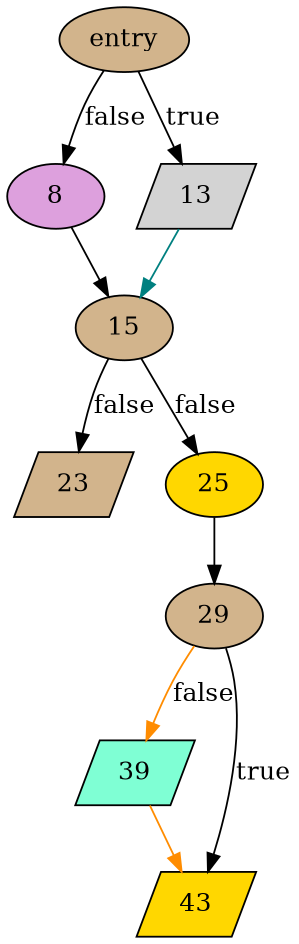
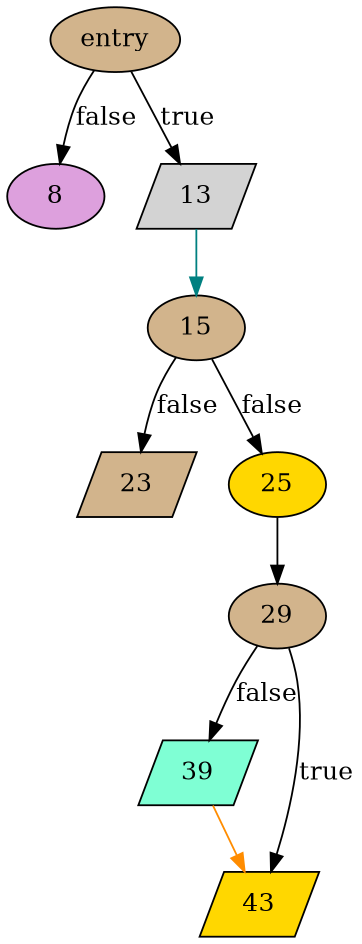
edge "8" -> "15": removed
edge "29" -> "39": color darkorange -> black
